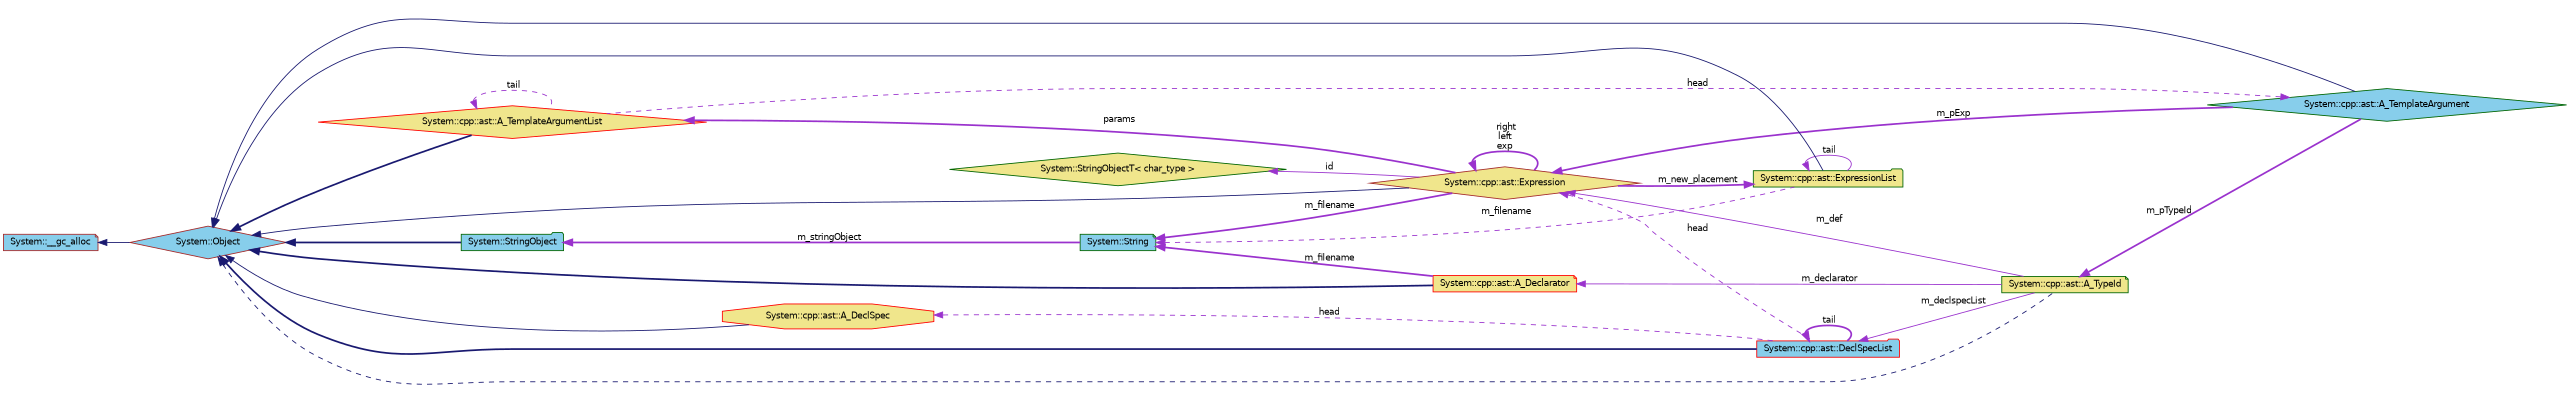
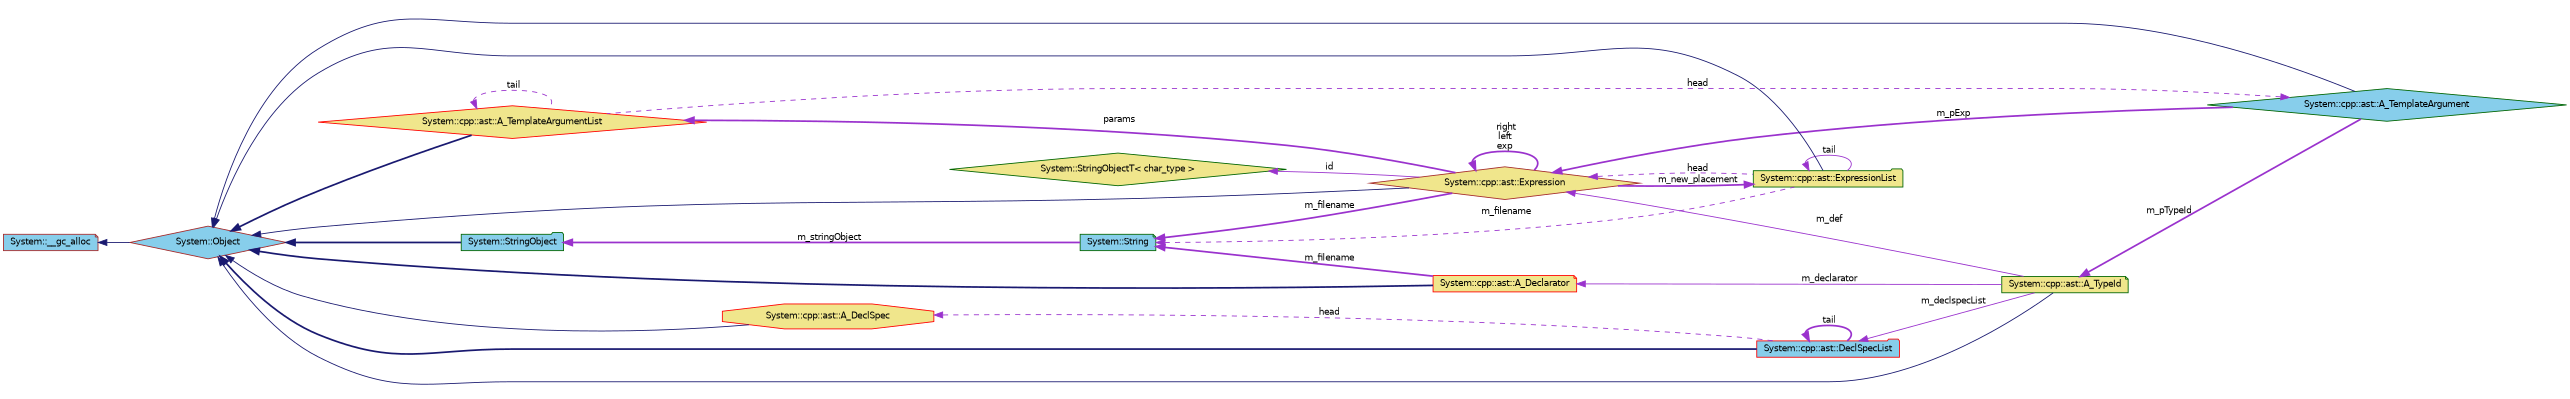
edge "System::cpp::ast::DeclSpecList" -> "System::cpp::ast::Expression": now "System::cpp::ast::ExpressionList" -> "System::cpp::ast::Expression"
edge "System::cpp::ast::A_TypeId" -> "System::Object": style dashed -> solid
